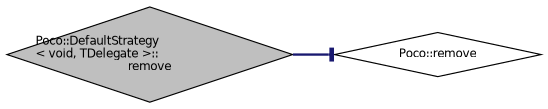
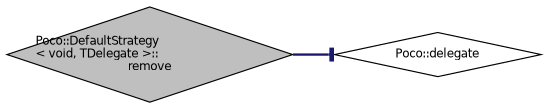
node "Poco::remove": label "Poco::remove" -> "Poco::delegate"
